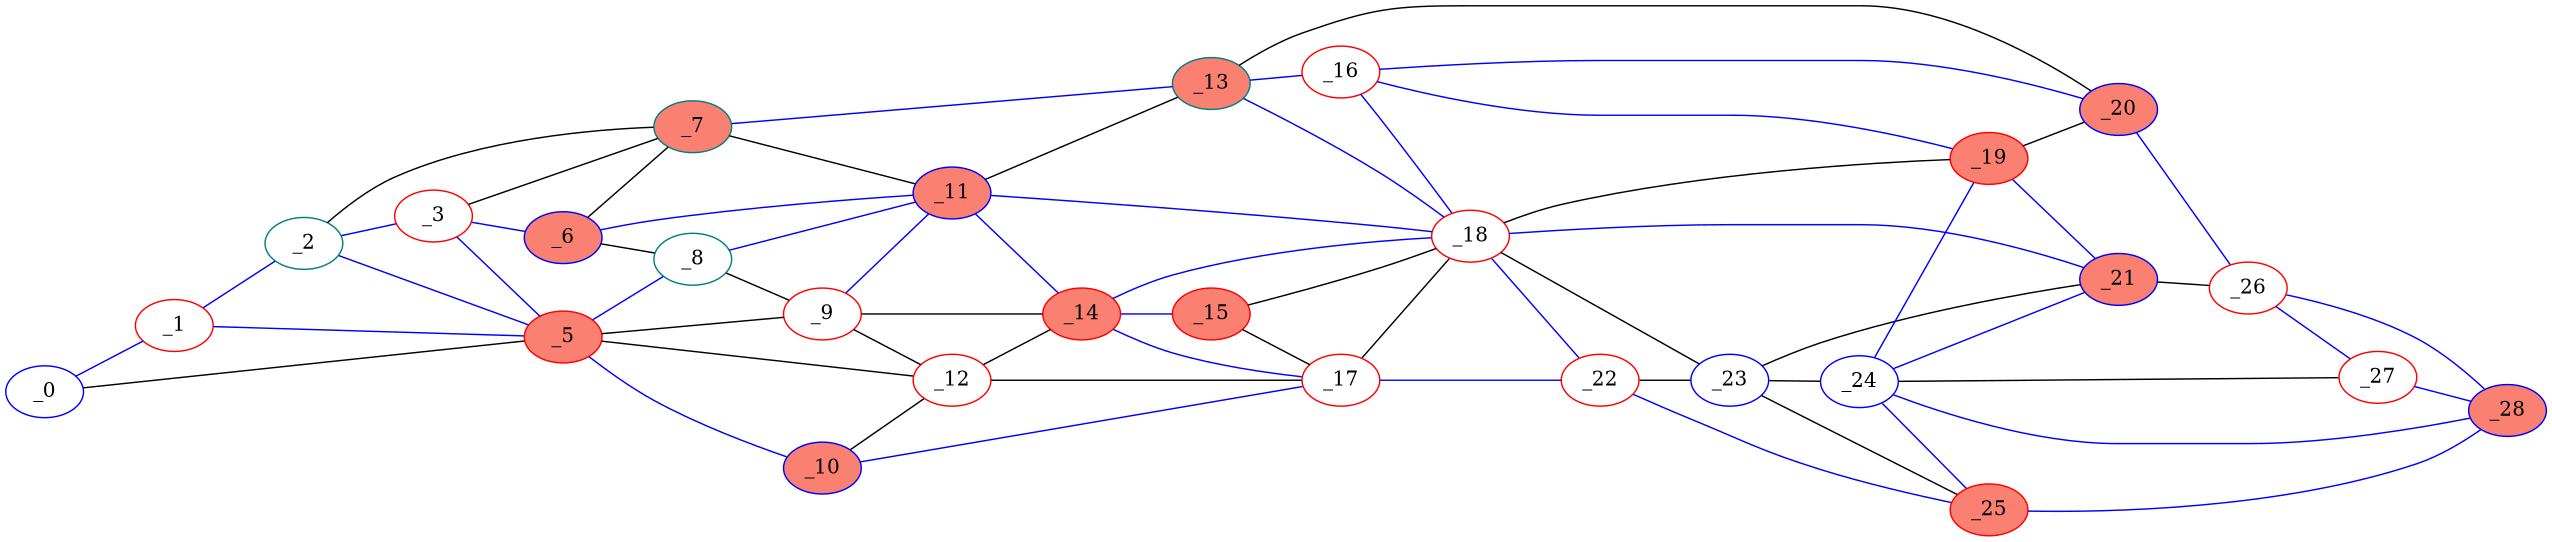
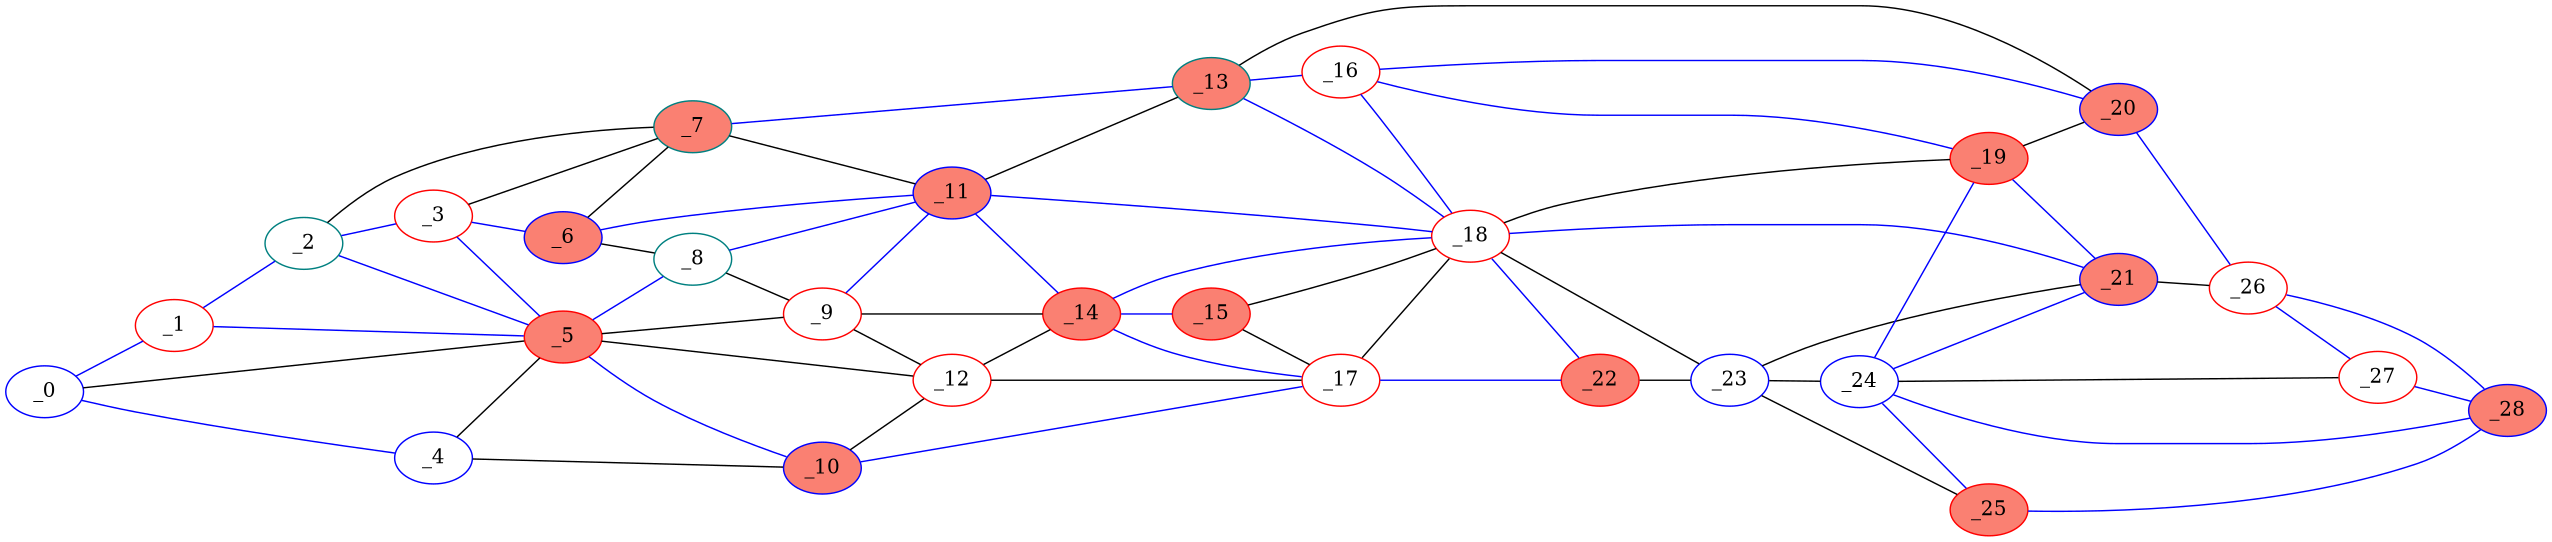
node "_22": fillcolor white -> salmon
node "_4": added
edge "_22" -- "_25": removed
